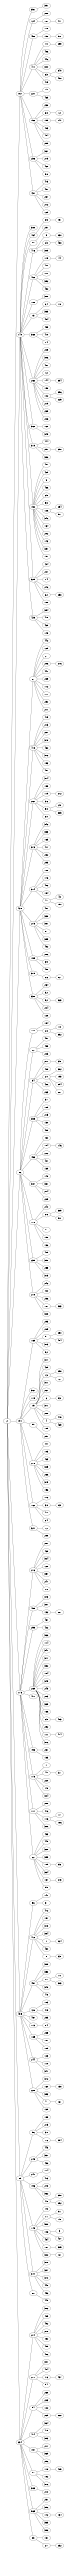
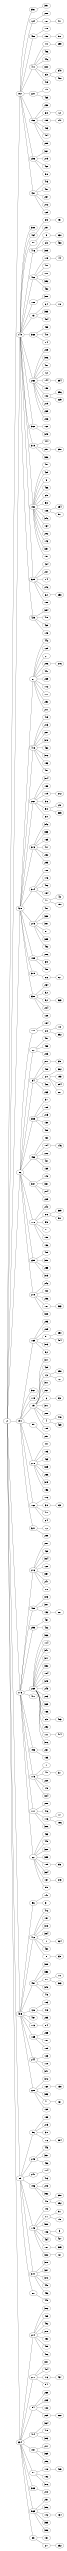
node "55": added
